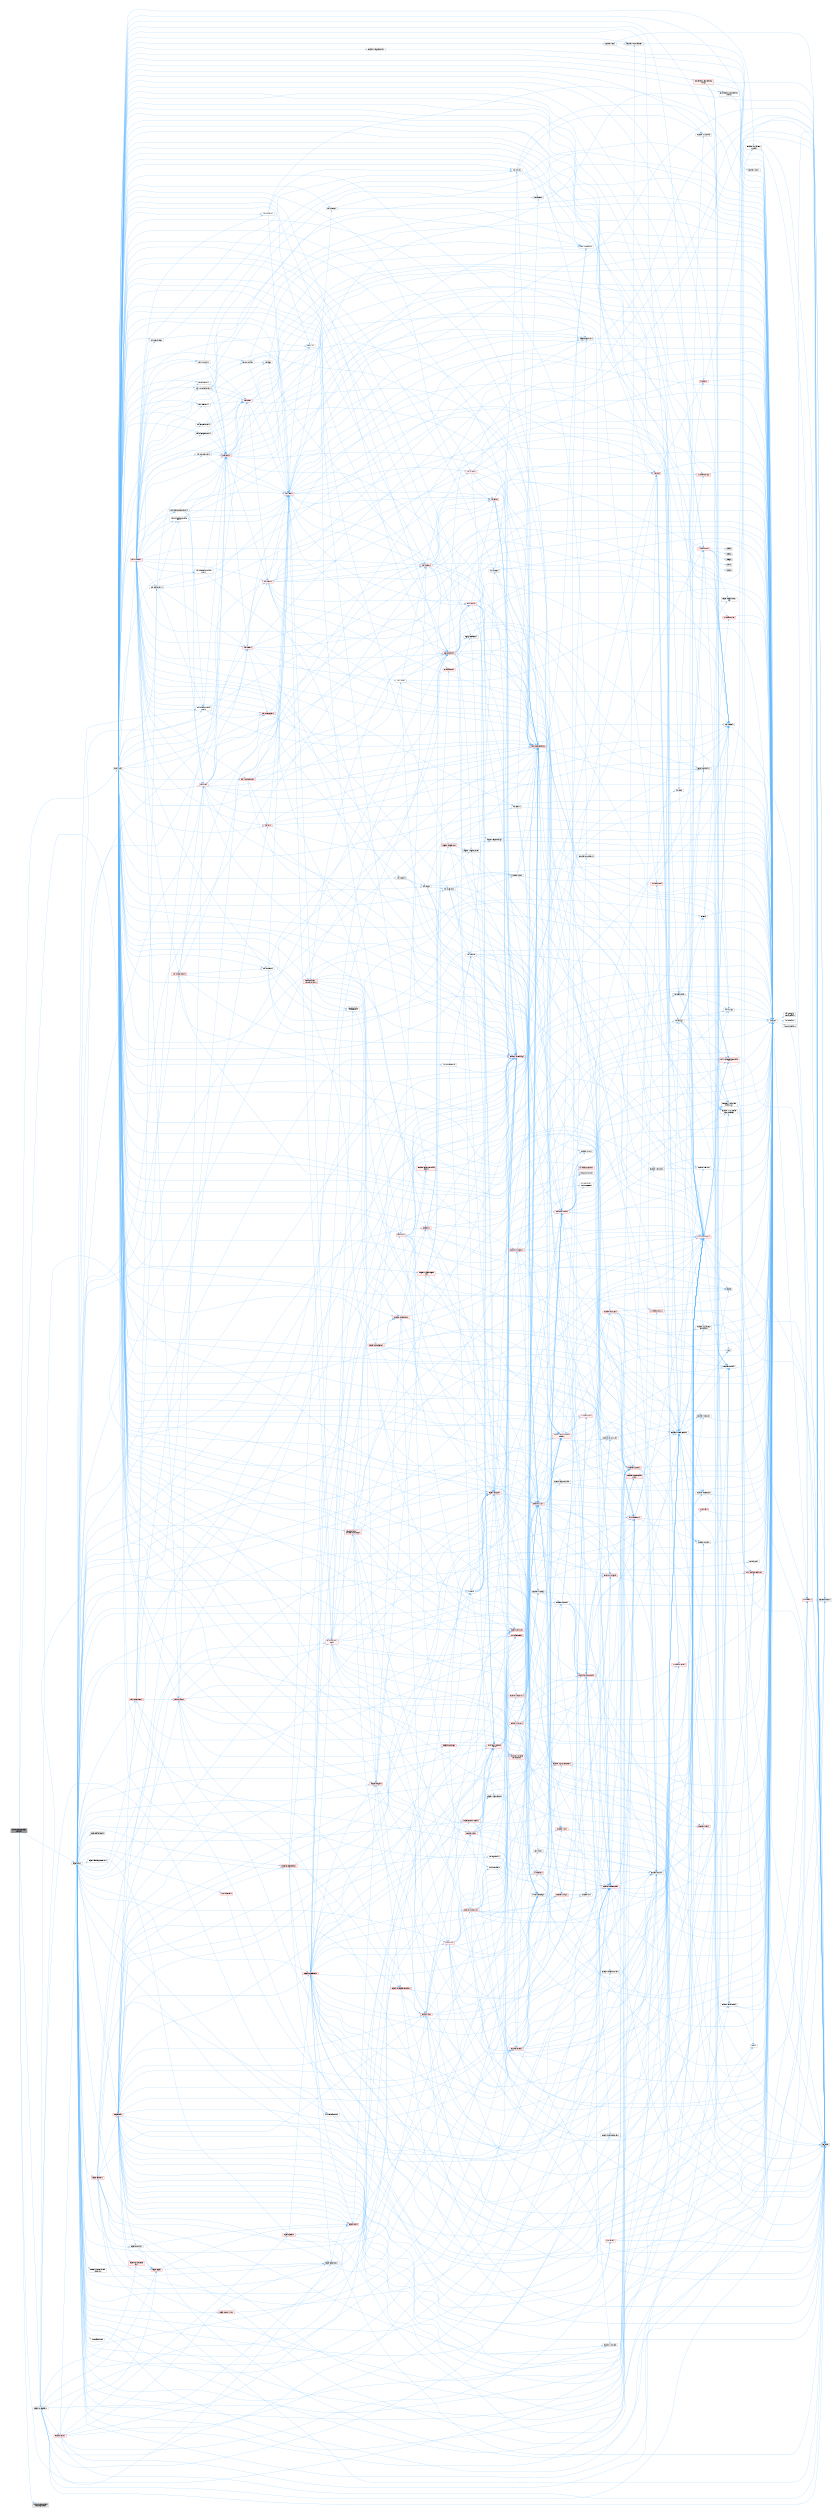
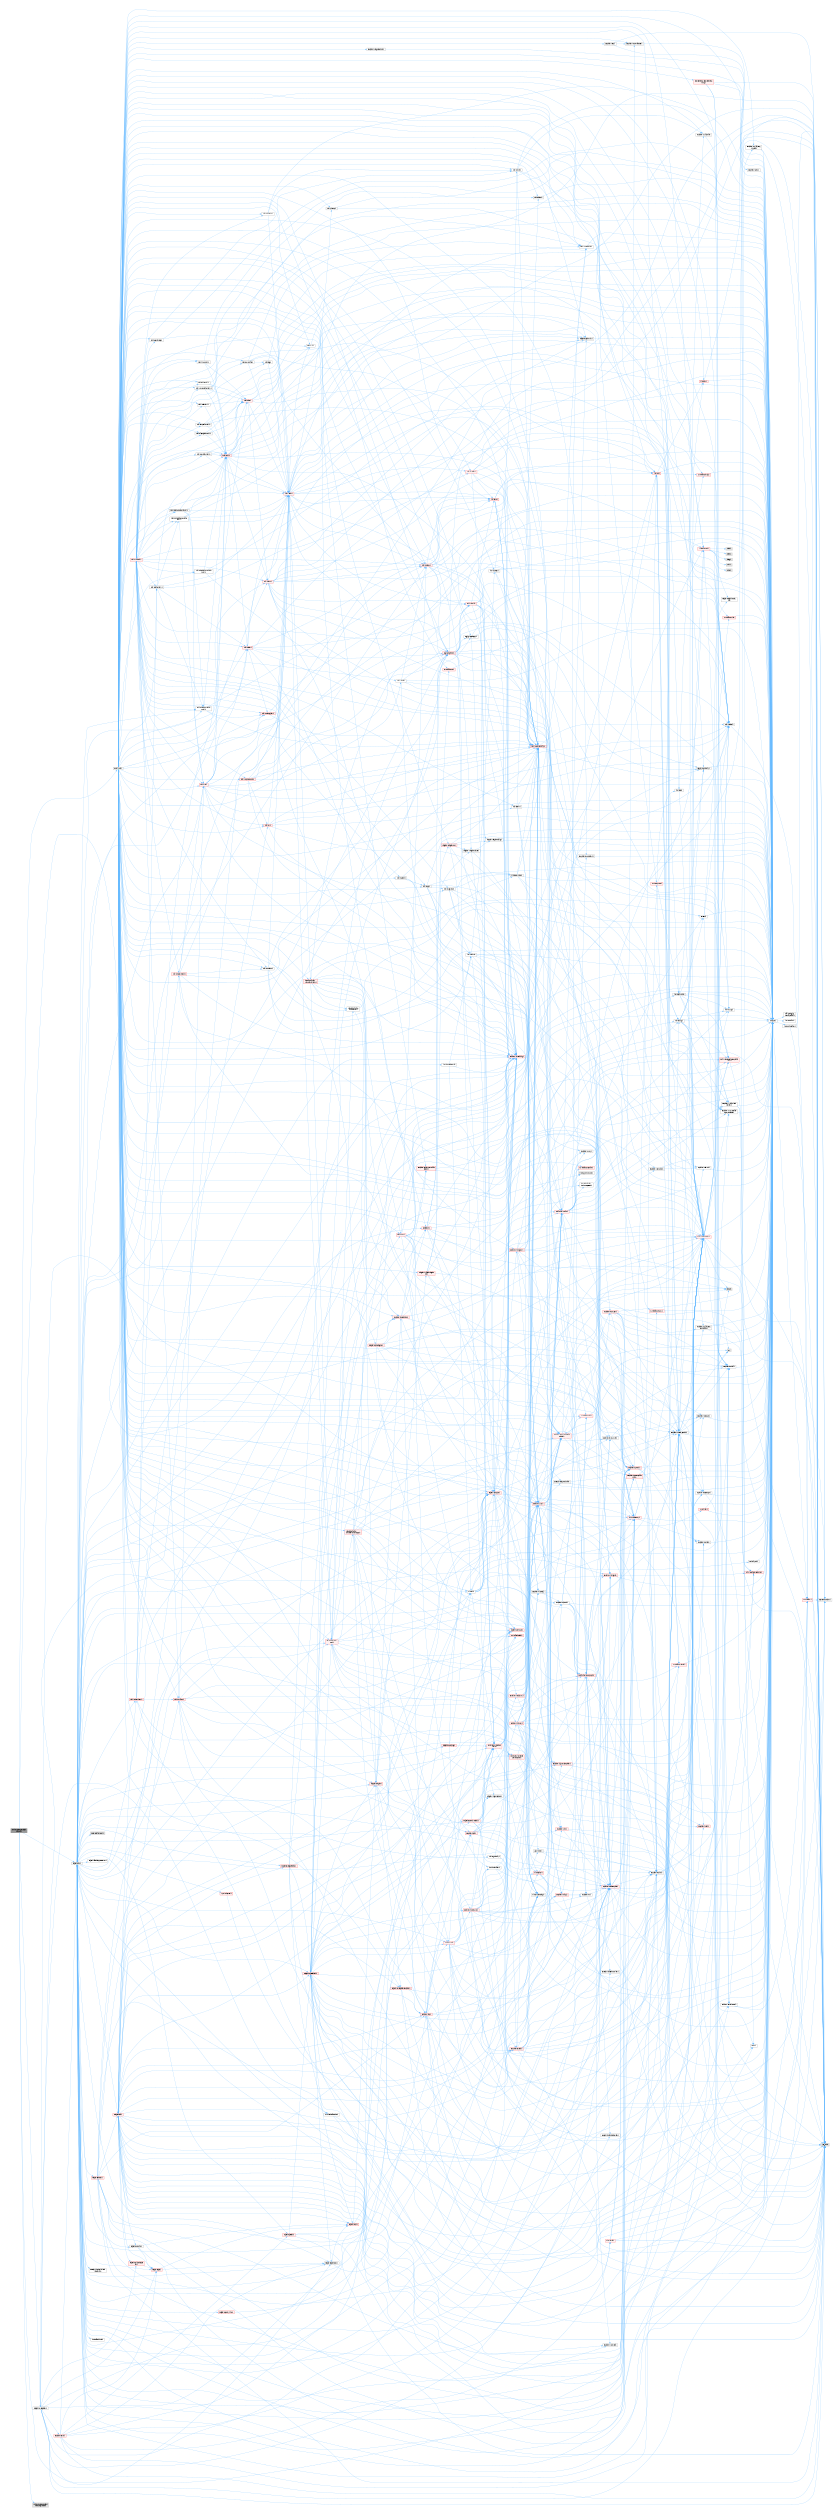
node "GenericPlatform/GenericPlatform Stricmp.h": removed
node "Templates/IsValidVariadic FunctionArg.h": label "Templates/IsValidVariadic FunctionArg.h" -> "Templates/IsValidVariadic IsPointer.h"
